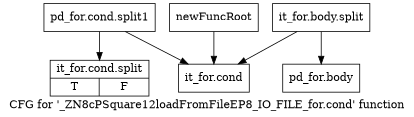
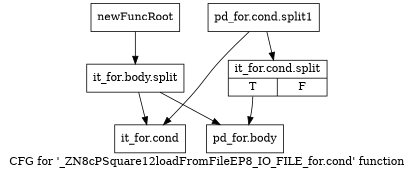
edge "newFuncRoot" -> "it_for.cond": now "newFuncRoot" -> "it_for.body.split"
edge "it_for.cond.split" -> "pd_for.body": added
